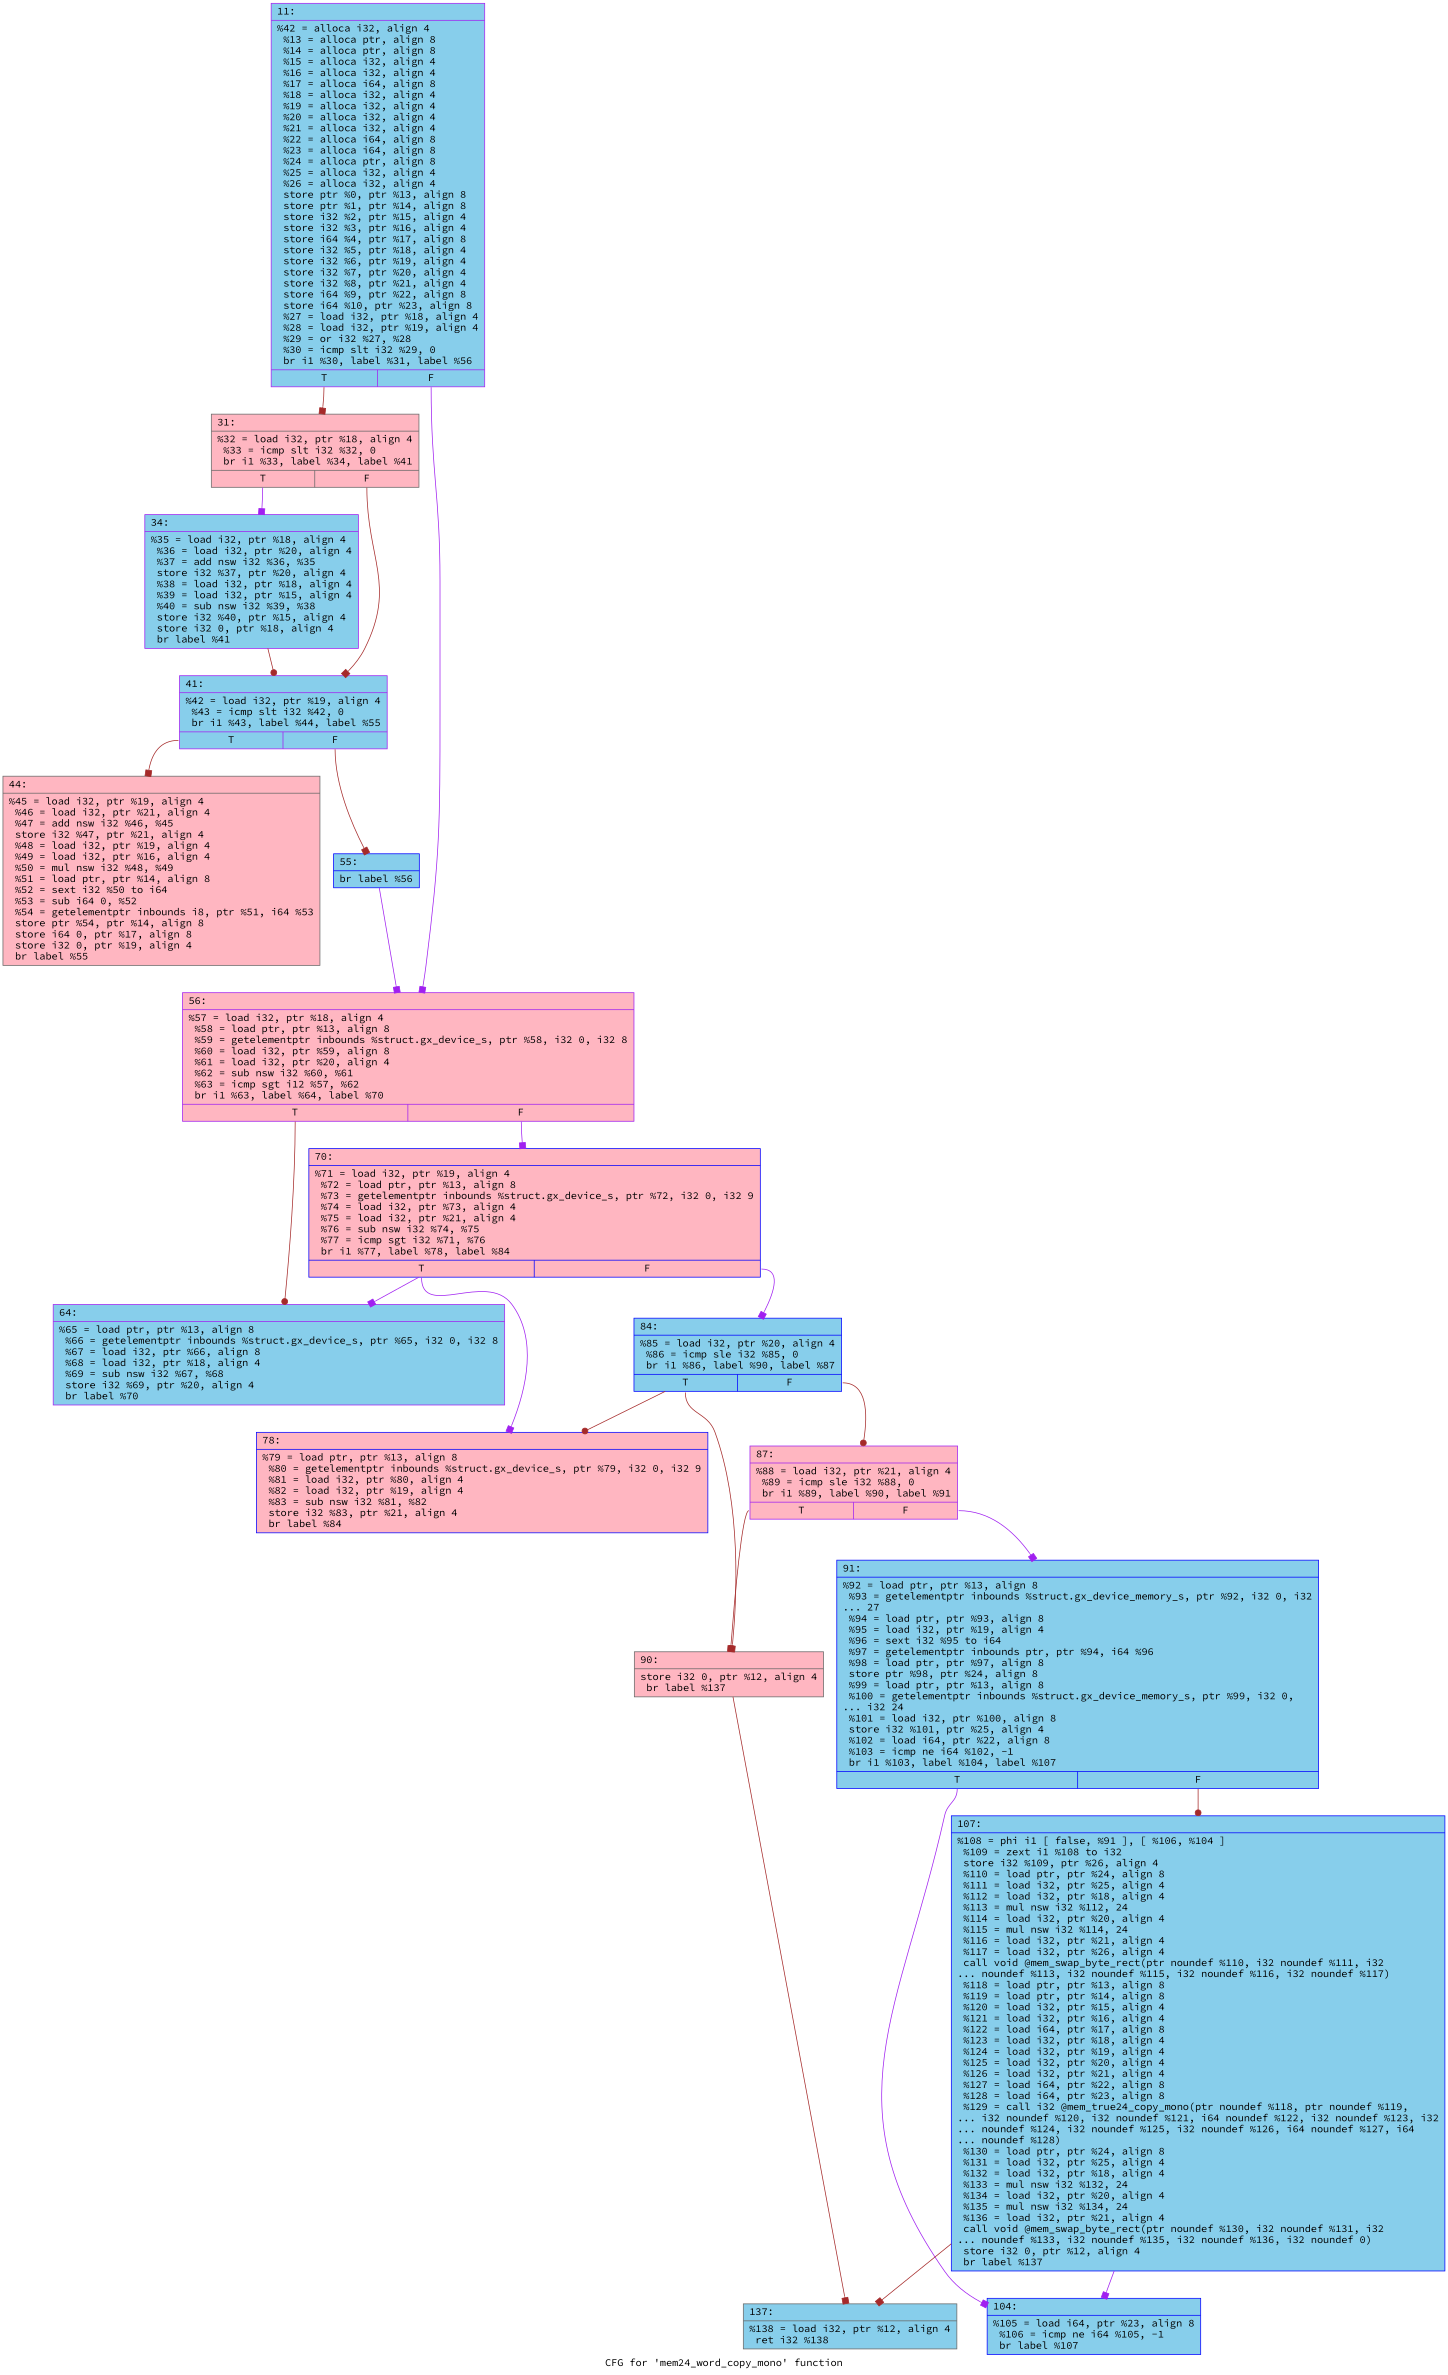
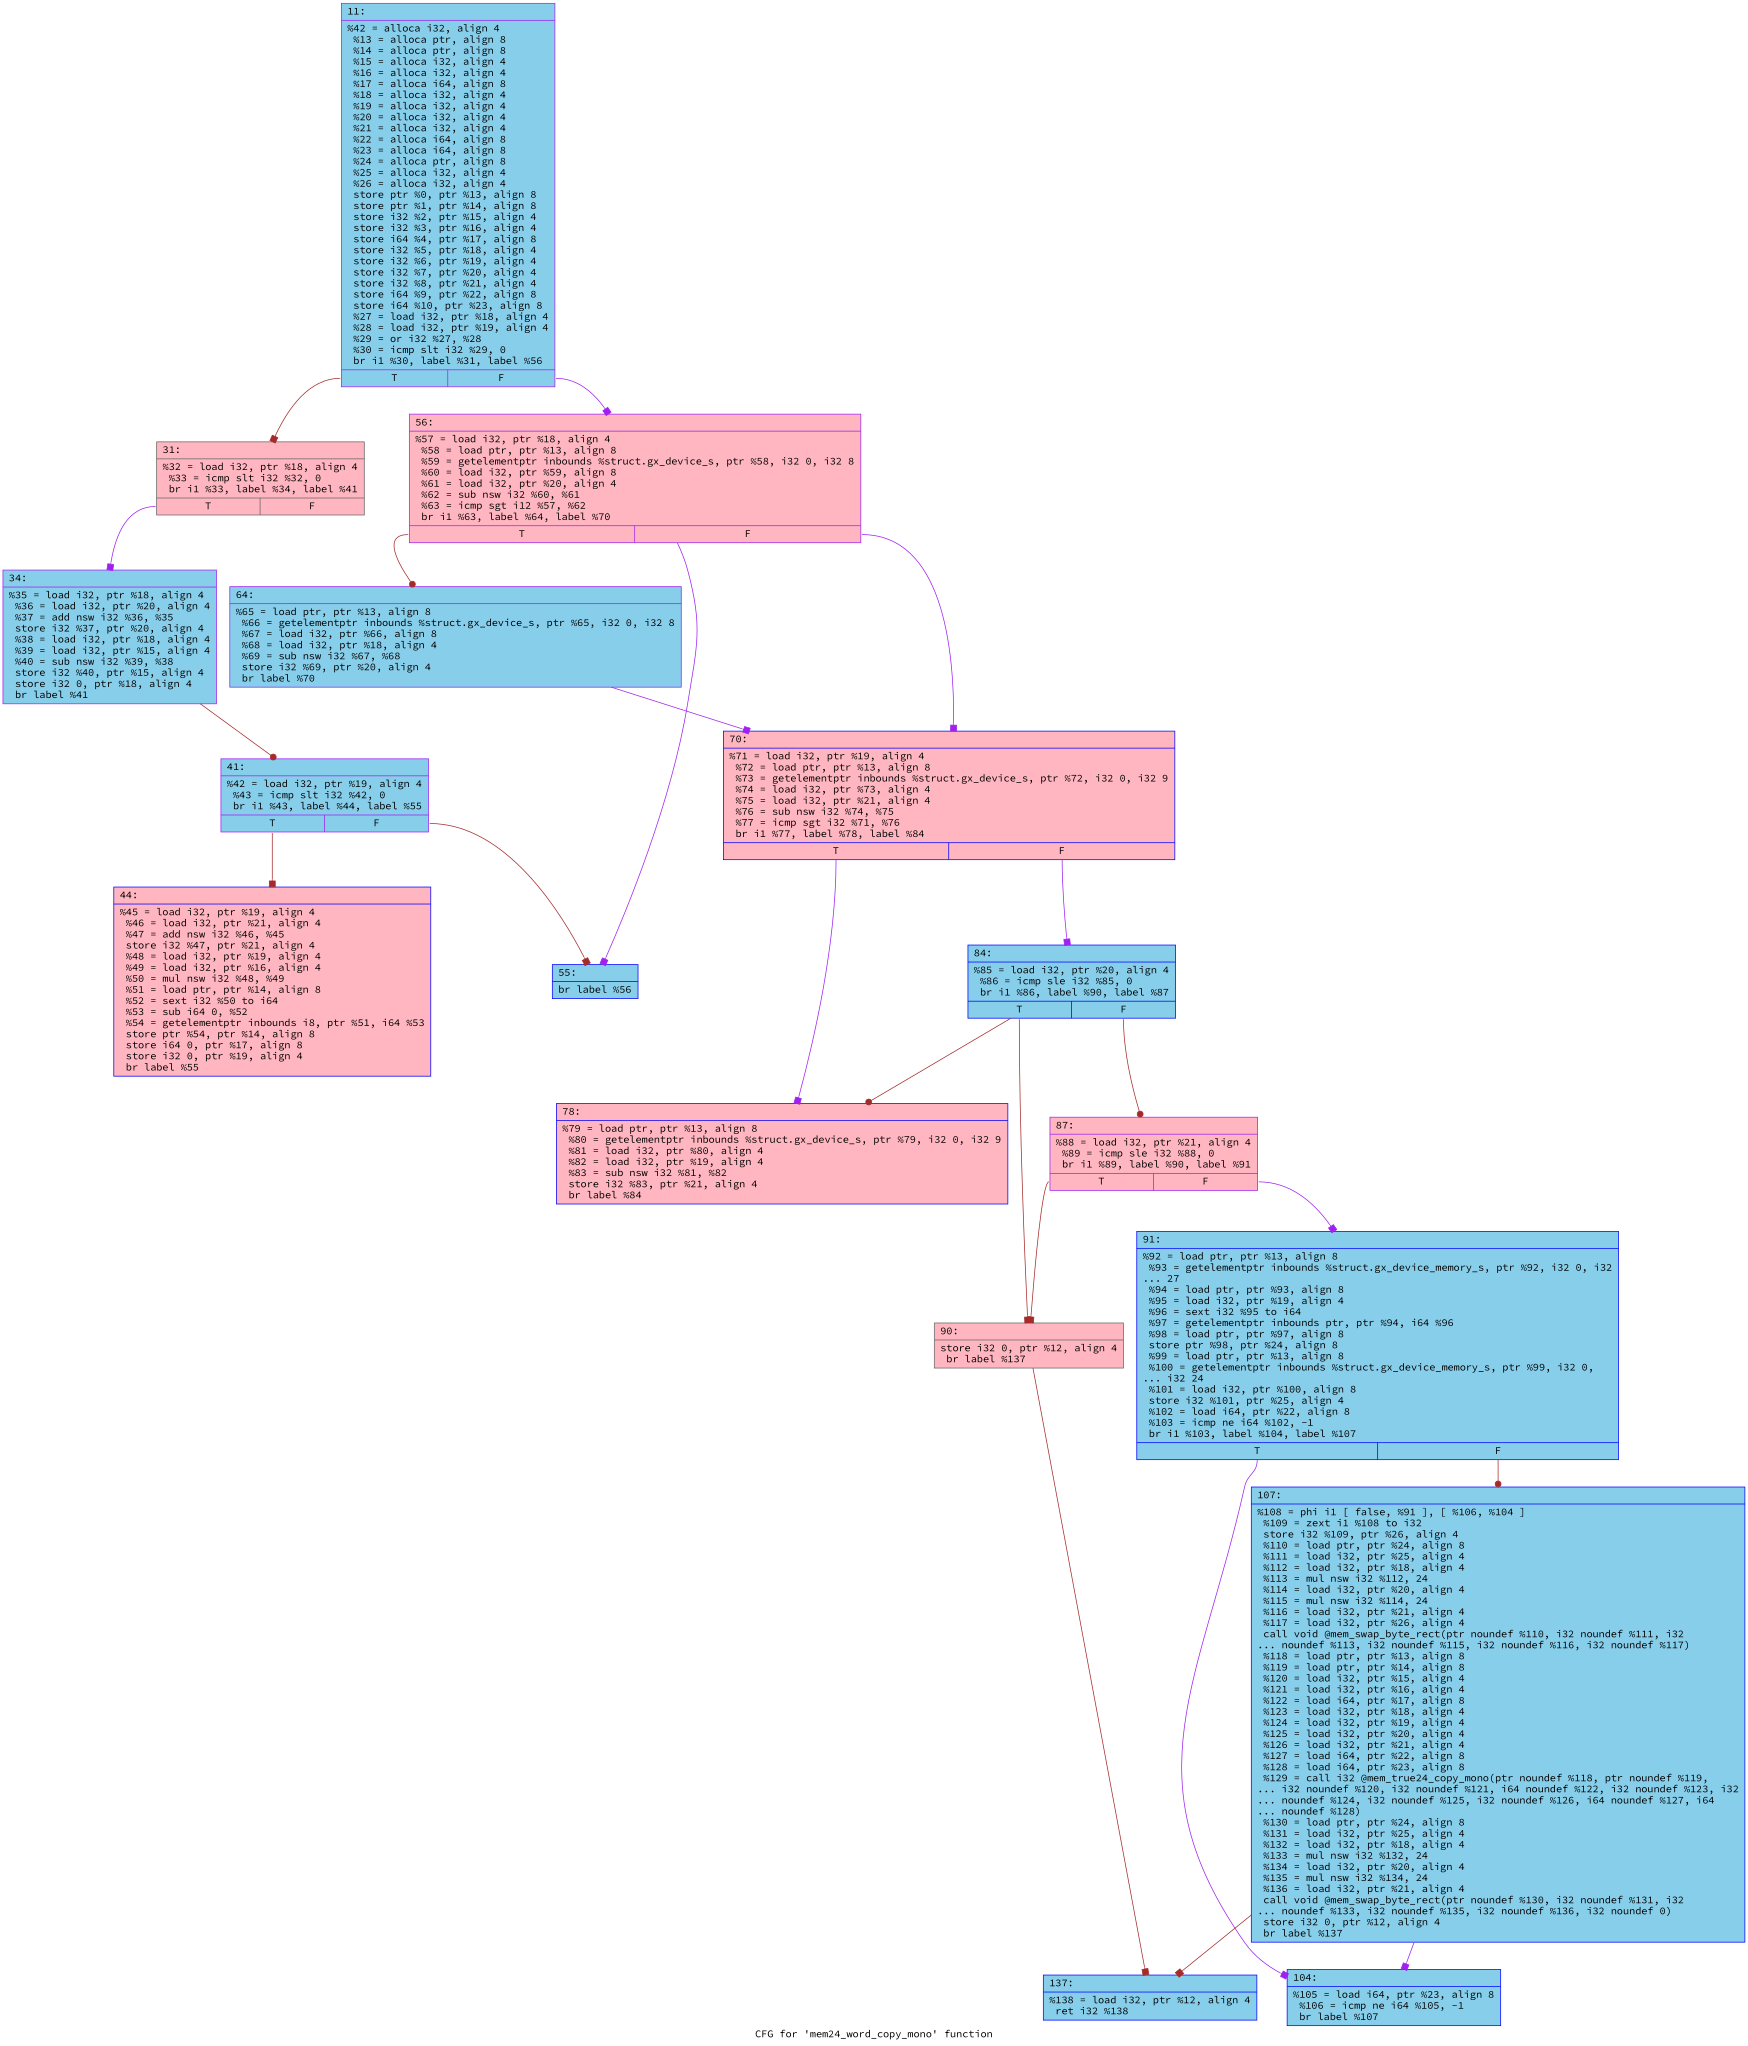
edge "31:" -> "41:": removed
node "44:": color gray40 -> blue
edge "55:" -> "56:": reversed
edge "70:" -> "64:": reversed
node "137:": color gray40 -> blue
